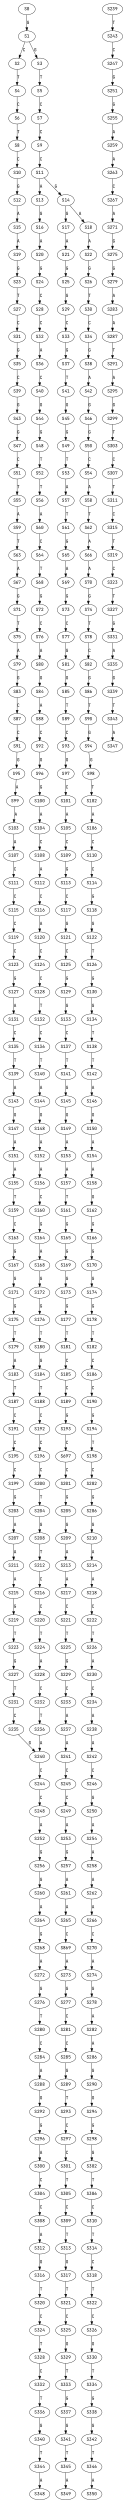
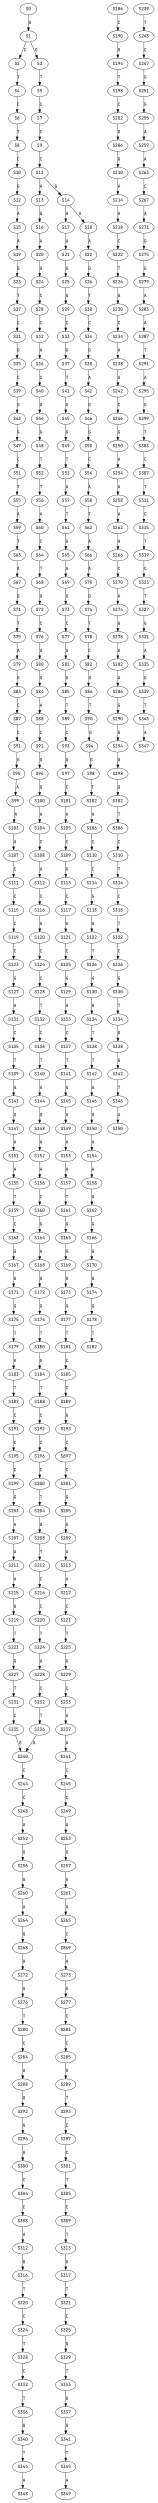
edge "S182" -> "S186": removed, label "C"
